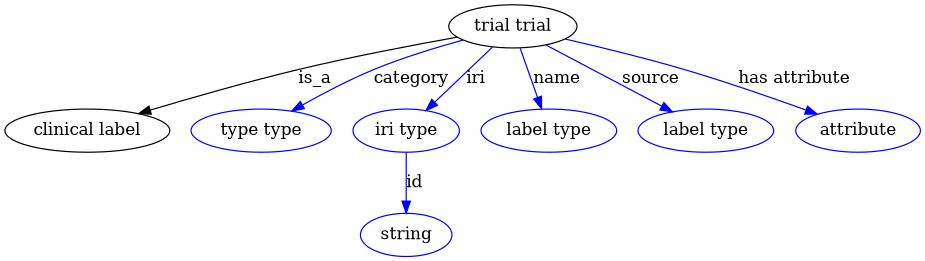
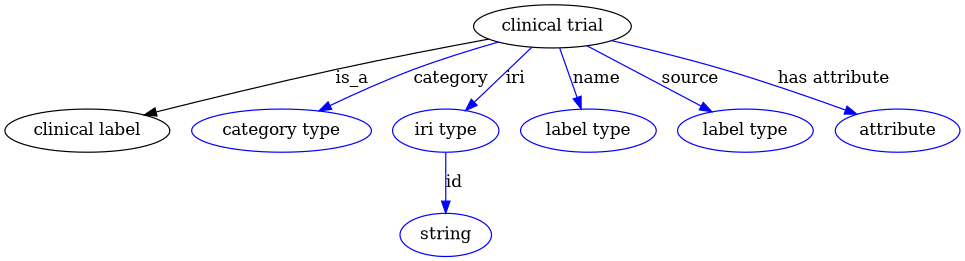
node "trial trial": label "trial trial" -> "clinical trial"
node "type type": label "type type" -> "category type"
